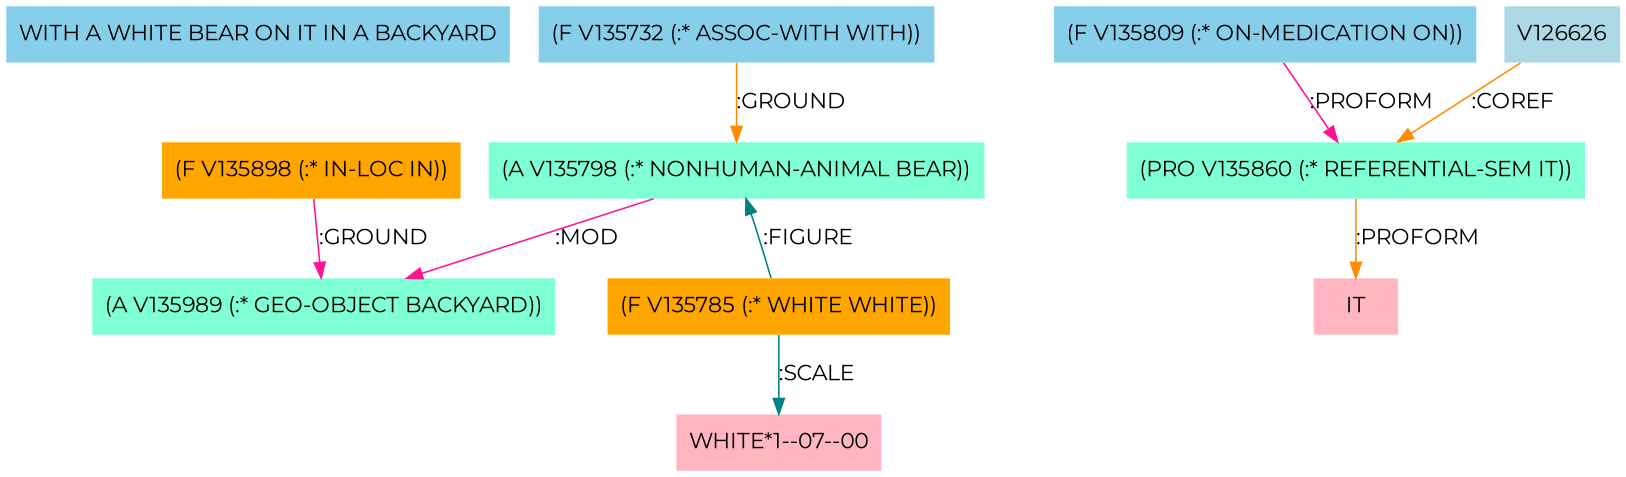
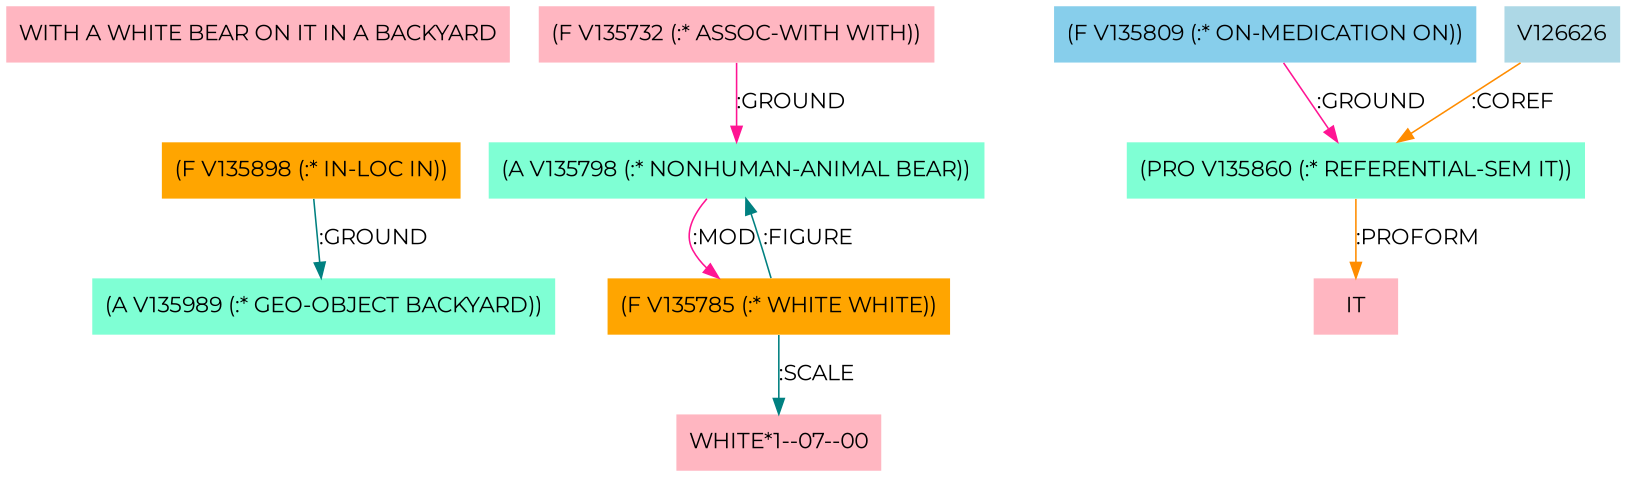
node "WITH A WHITE BEAR ON IT IN A BACKYARD": fillcolor skyblue -> lightpink
node "(F V135732 (:* ASSOC-WITH WITH))": fillcolor skyblue -> lightpink
edge "(F V135732 (:* ASSOC-WITH WITH))" -> "(A V135798 (:* NONHUMAN-ANIMAL BEAR))": color darkorange -> deeppink
edge "(F V135809 (:* ON-MEDICATION ON))" -> "(PRO V135860 (:* REFERENTIAL-SEM IT))": label ":PROFORM" -> ":GROUND"
edge "(F V135898 (:* IN-LOC IN))" -> "(A V135989 (:* GEO-OBJECT BACKYARD))": color deeppink -> teal
edge "(A V135798 (:* NONHUMAN-ANIMAL BEAR))" -> "(A V135989 (:* GEO-OBJECT BACKYARD))": now "(A V135798 (:* NONHUMAN-ANIMAL BEAR))" -> "(F V135785 (:* WHITE WHITE))"
